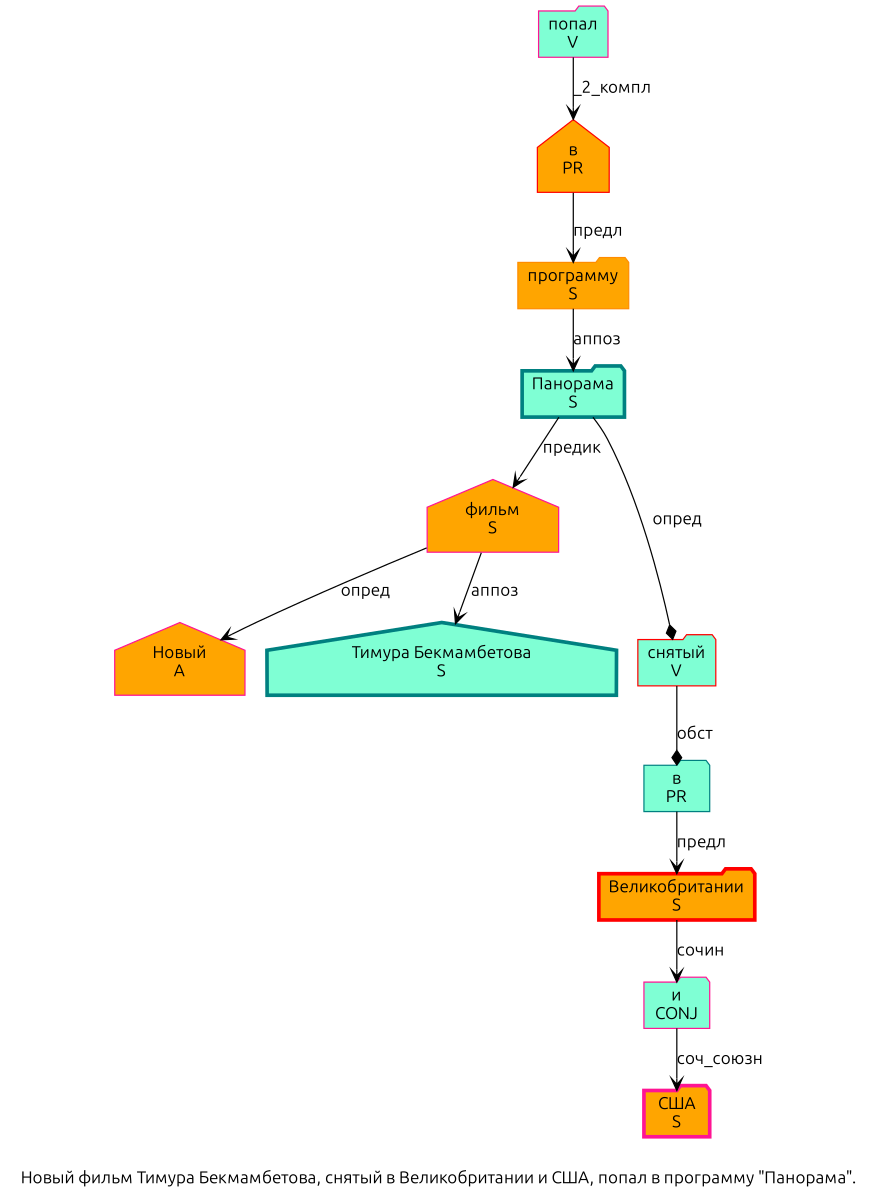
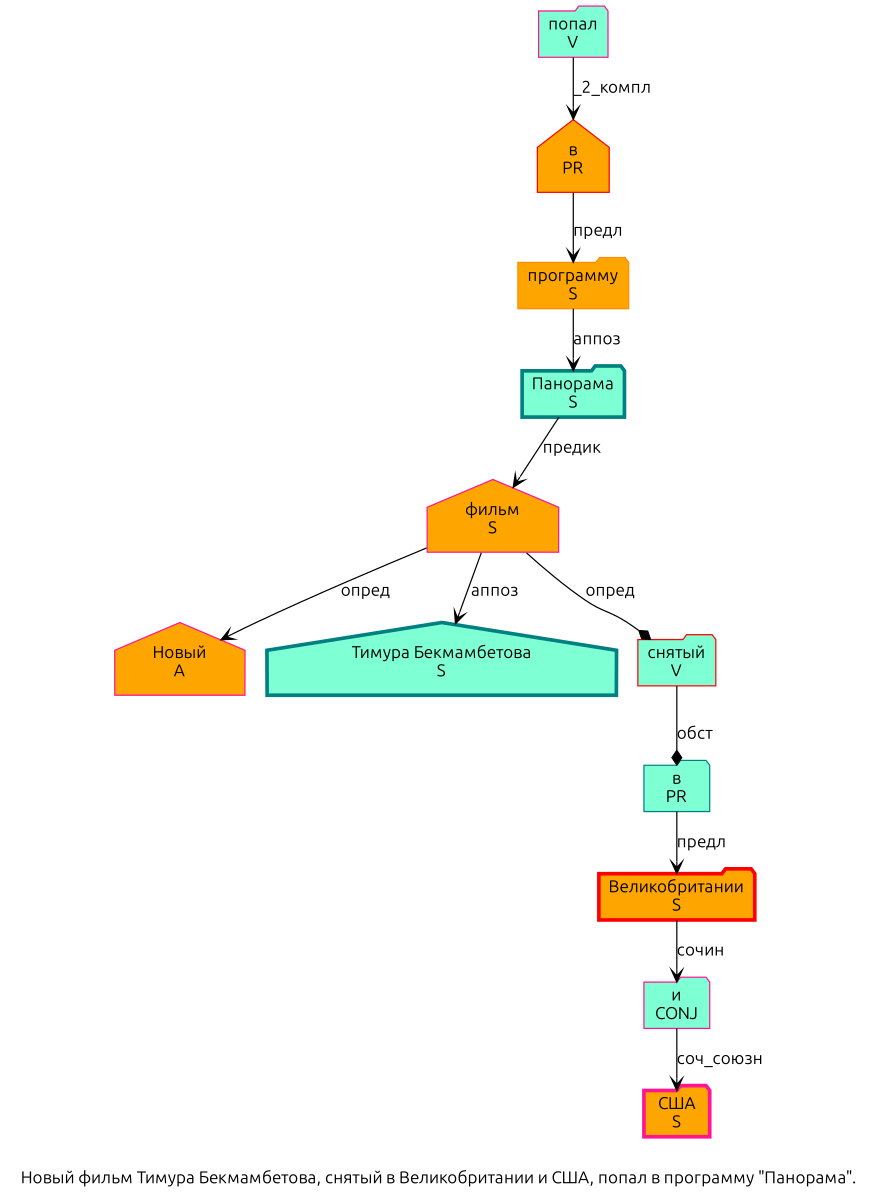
edge "Панорама S" -> "снятый V": now "фильм S" -> "снятый V"
